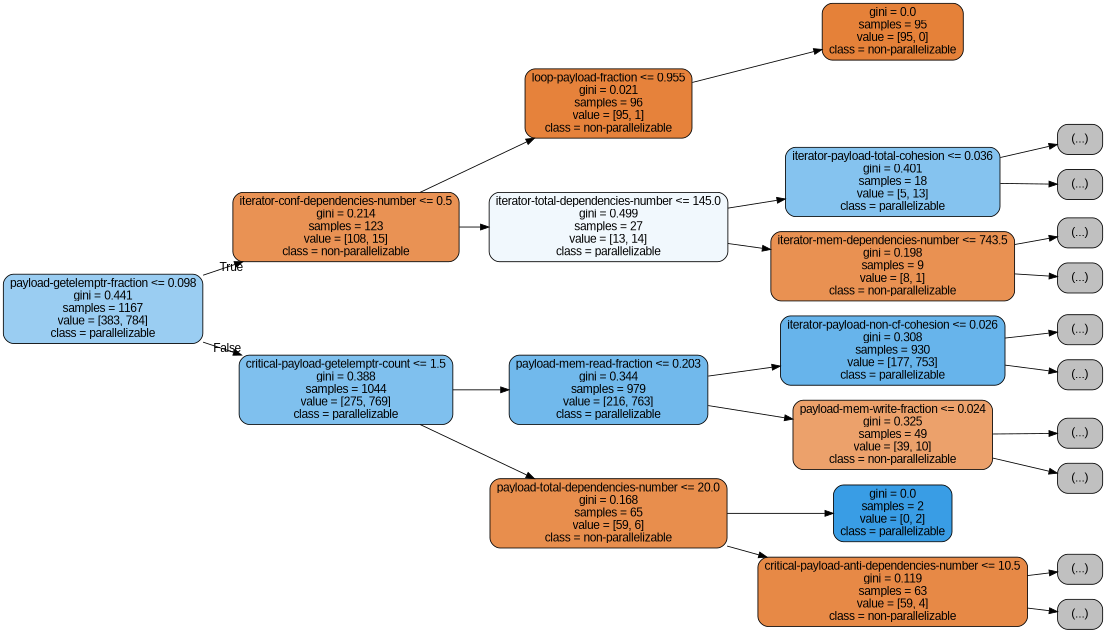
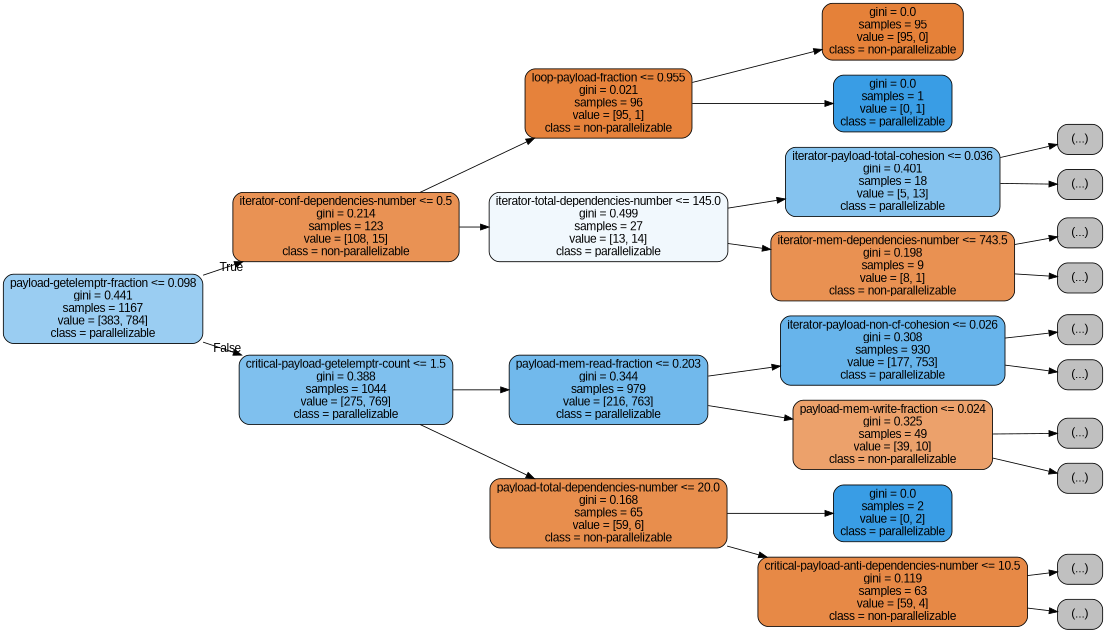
node "gini = 0.0 samples = 1 value = [0, 1] class = parallelizable": added
